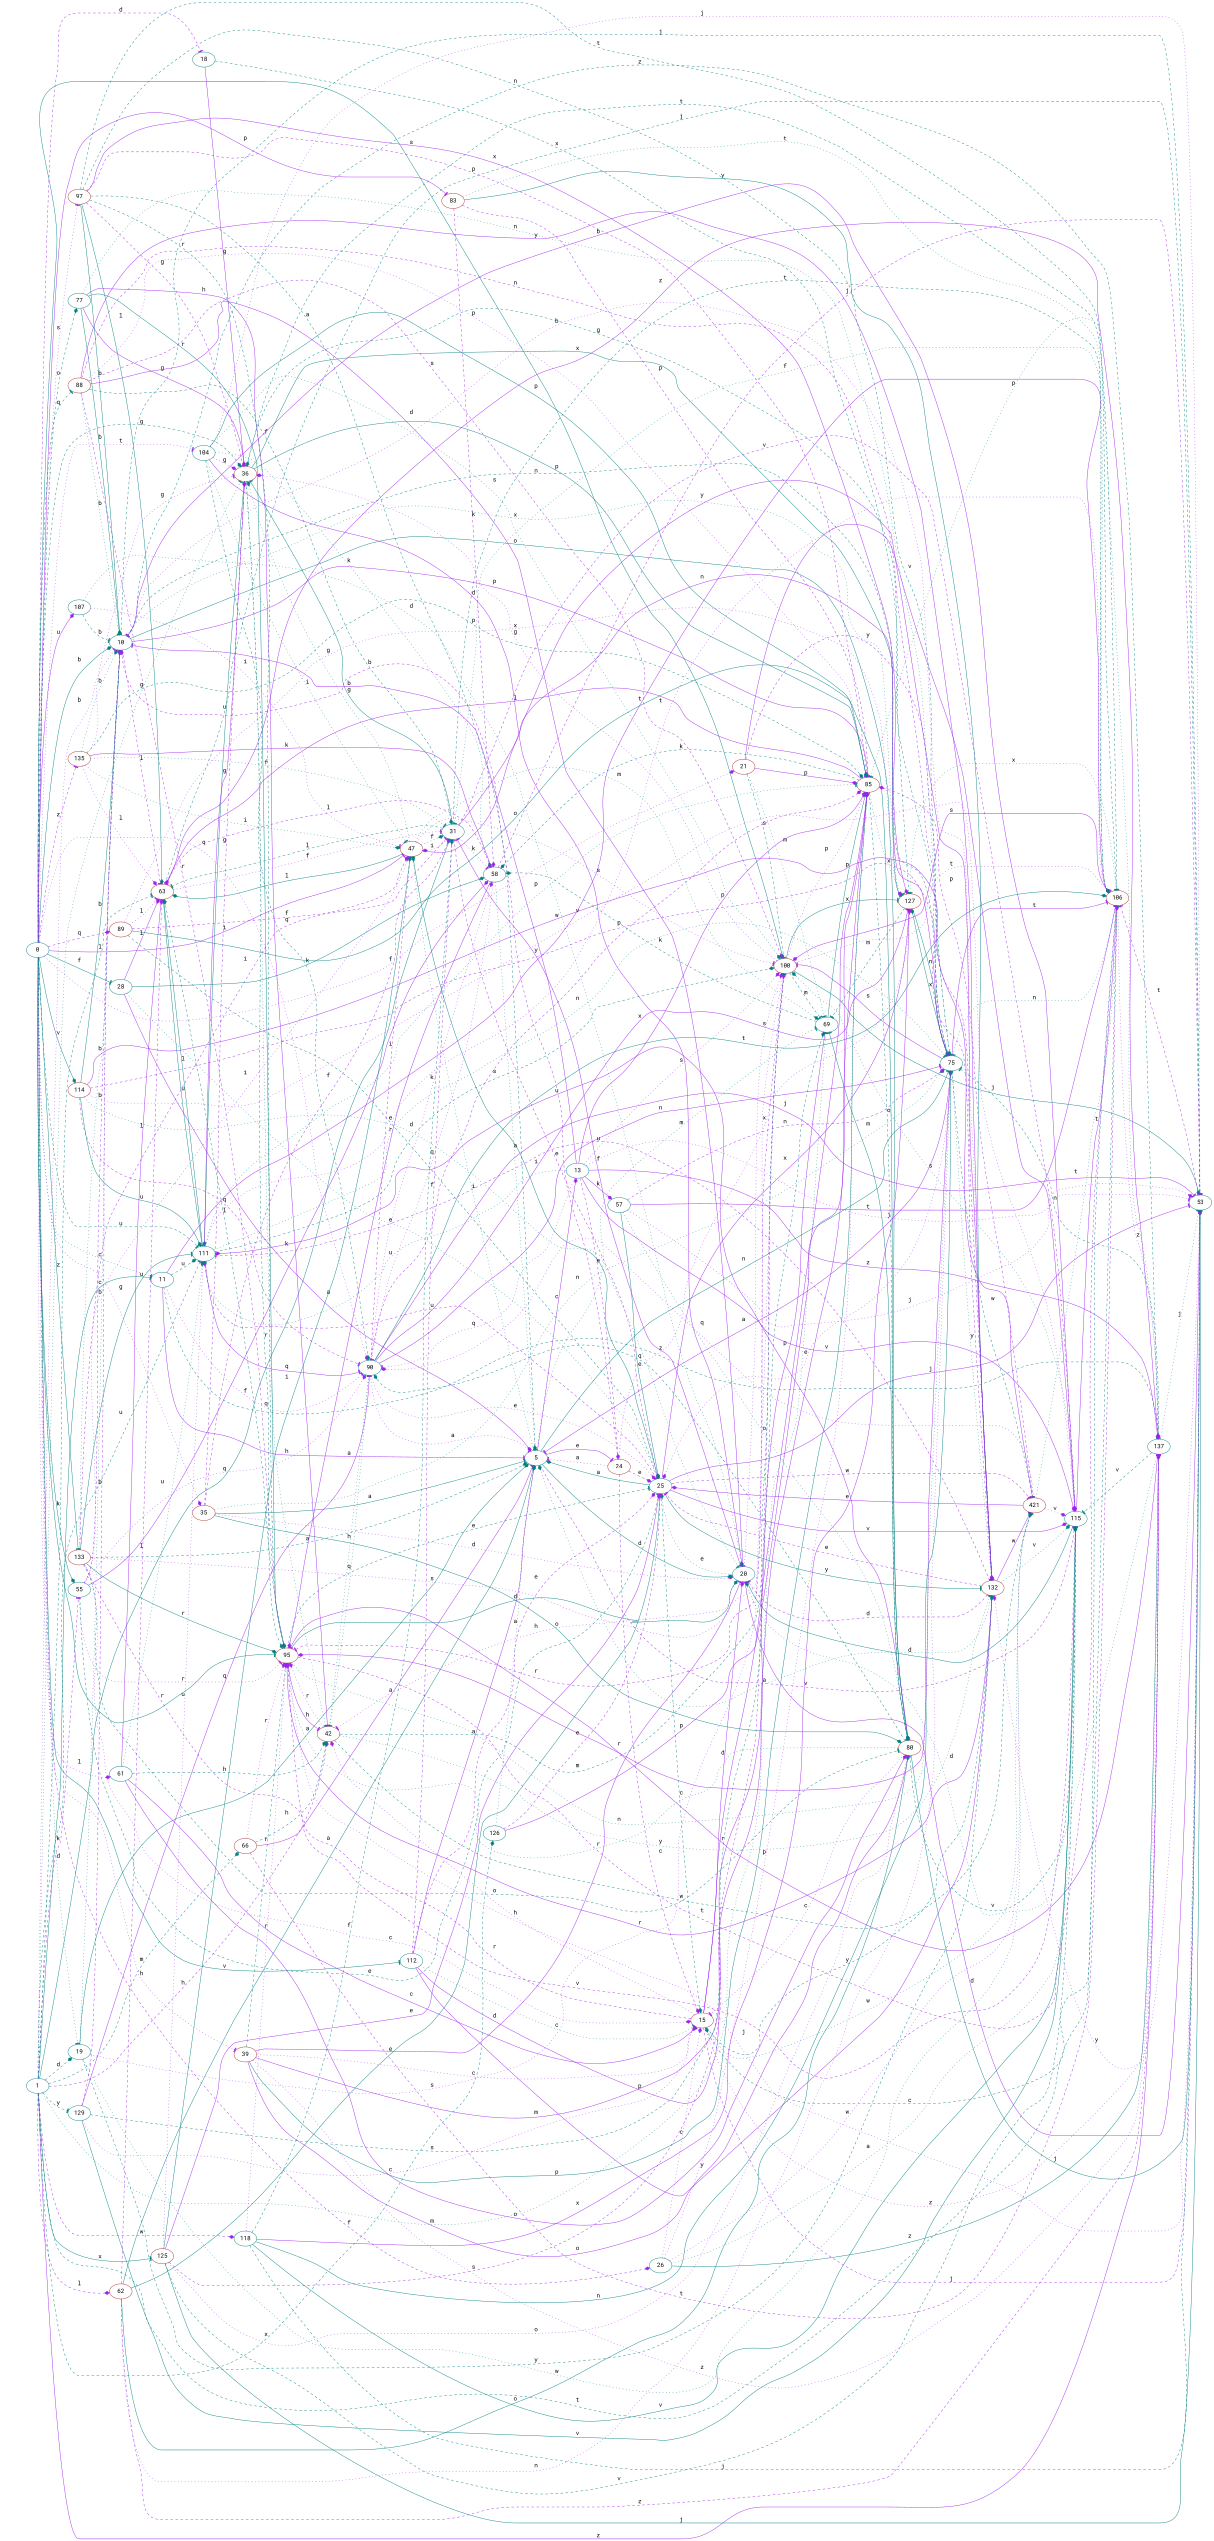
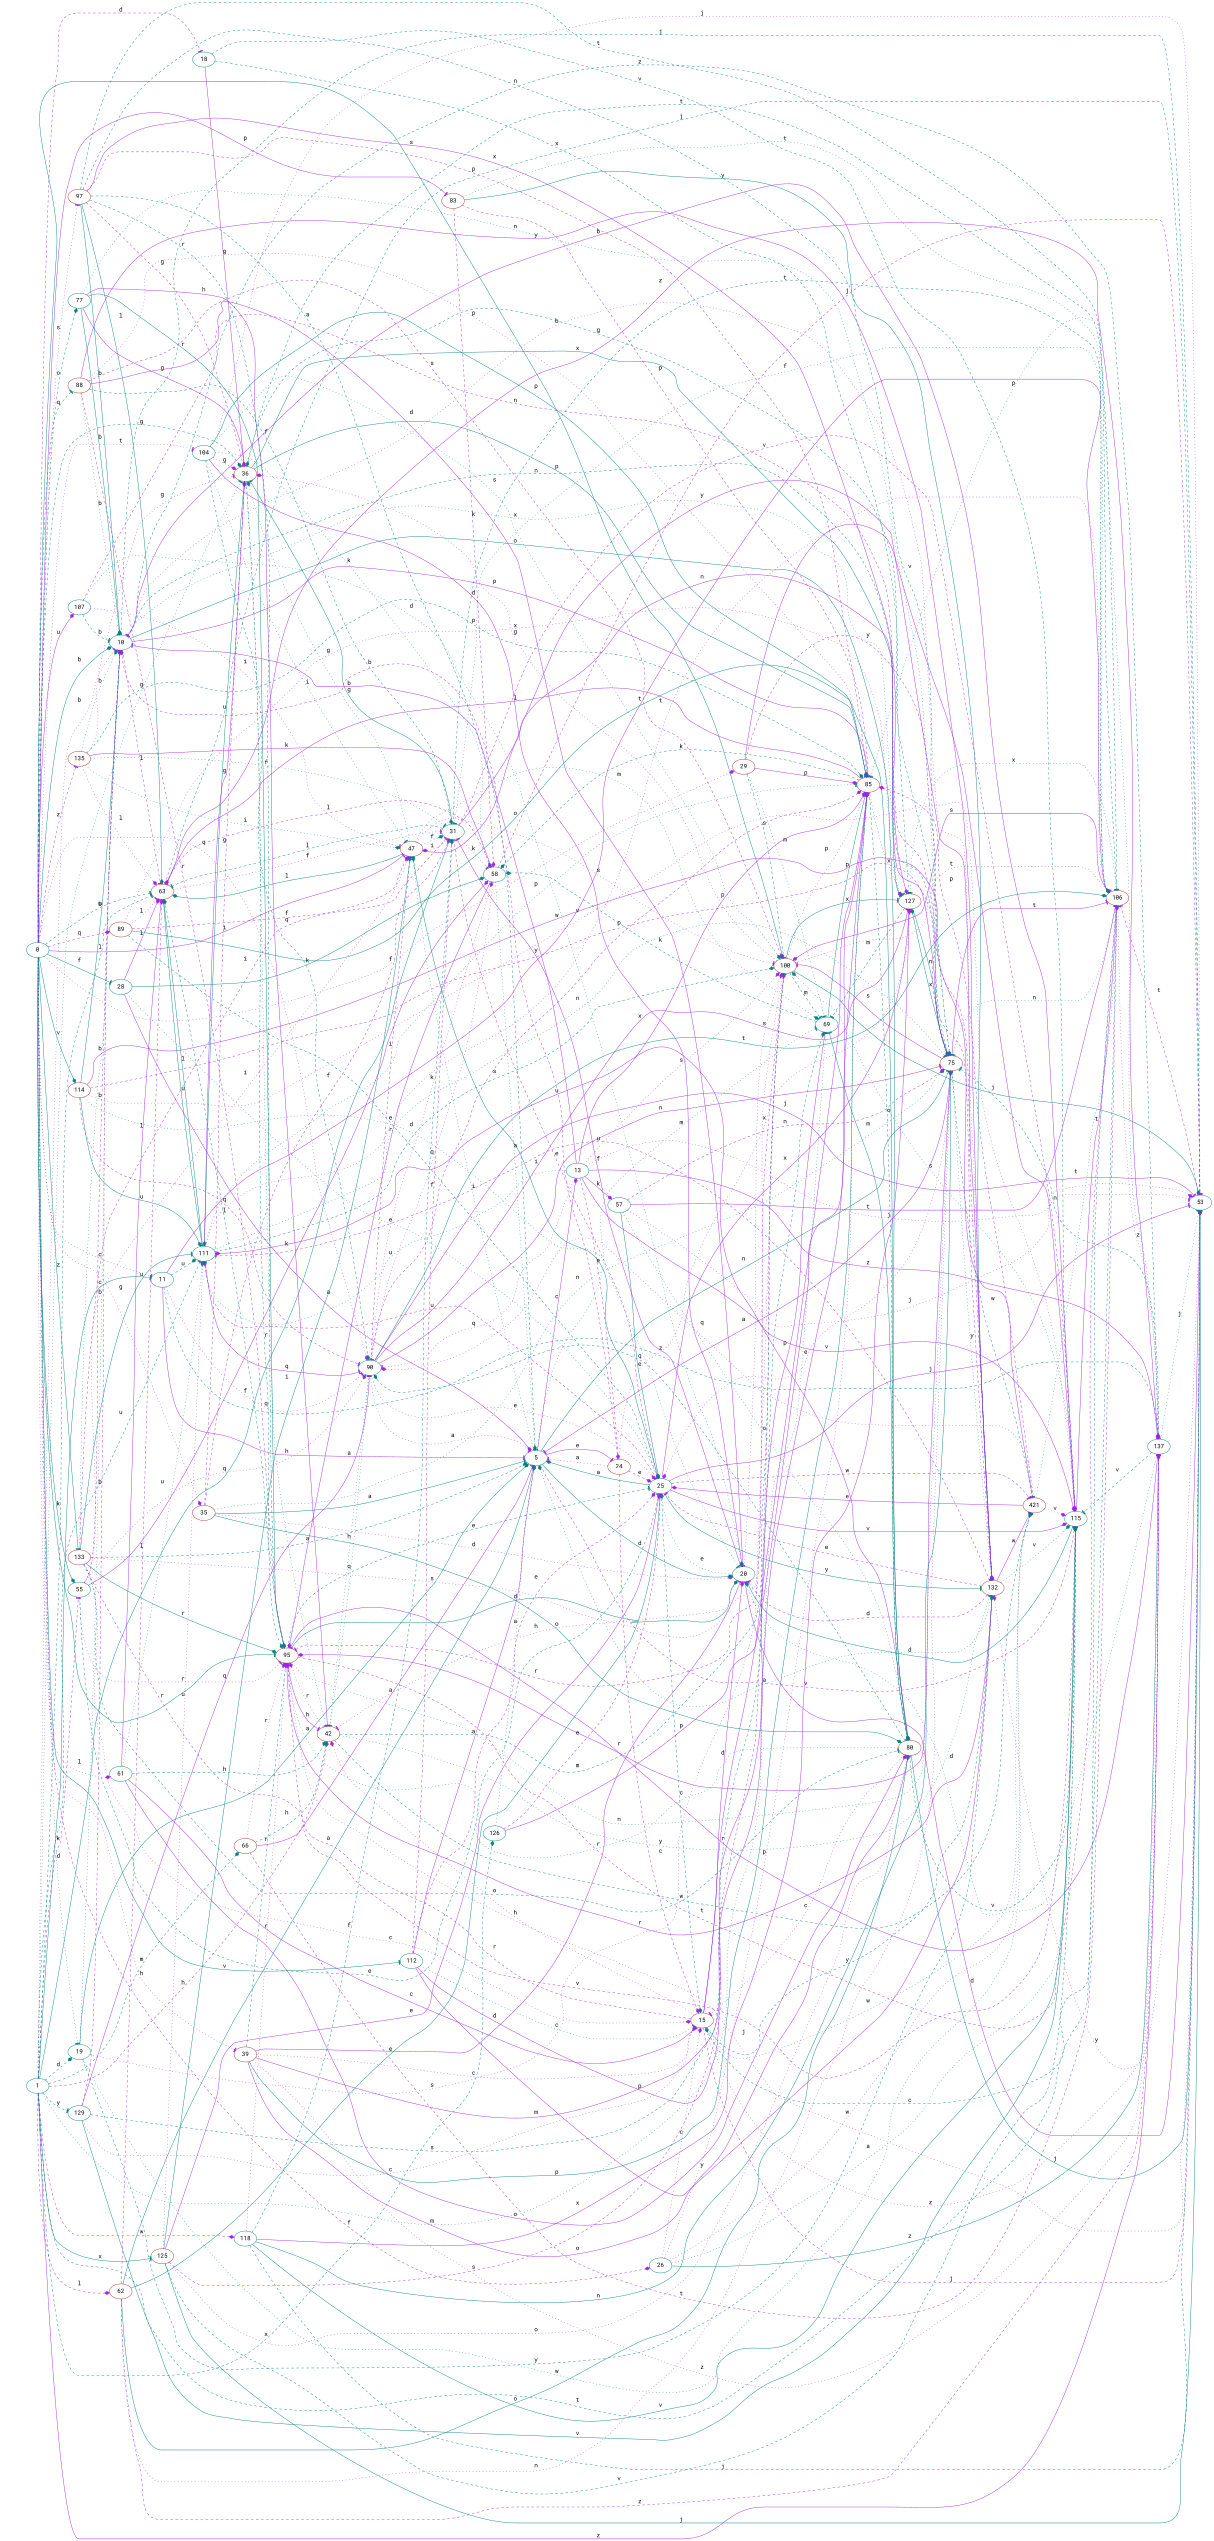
edge "88" -> "75": now "107" -> "75"
edge "18" -> "115": added, label "v"
node "21": label "21" -> "29"
node "75": color teal -> brown
edge "0" -> "111": now "0" -> "63"
